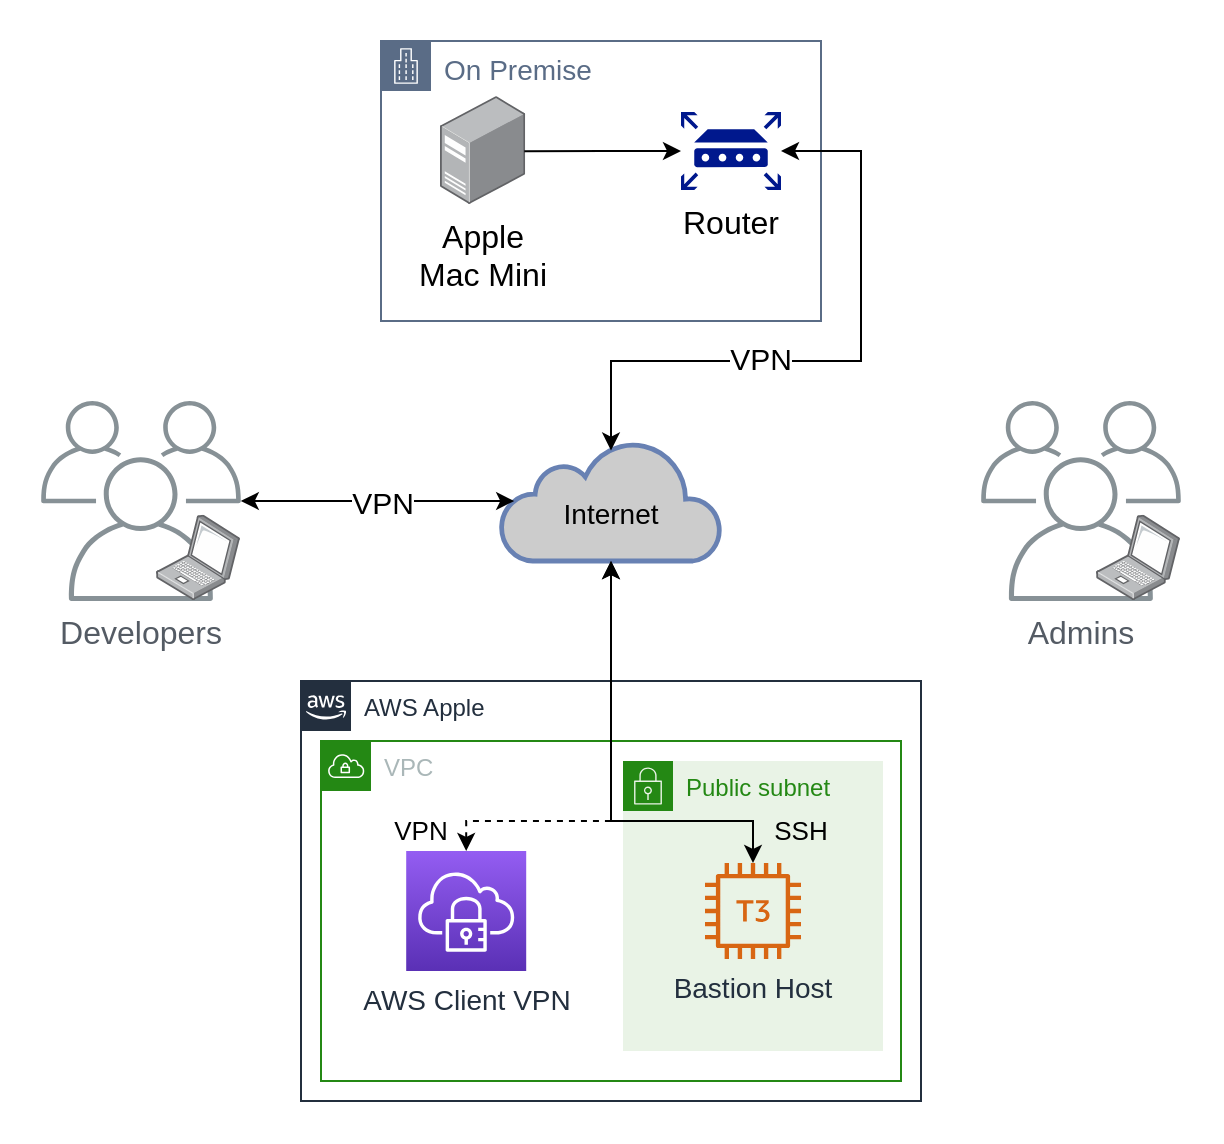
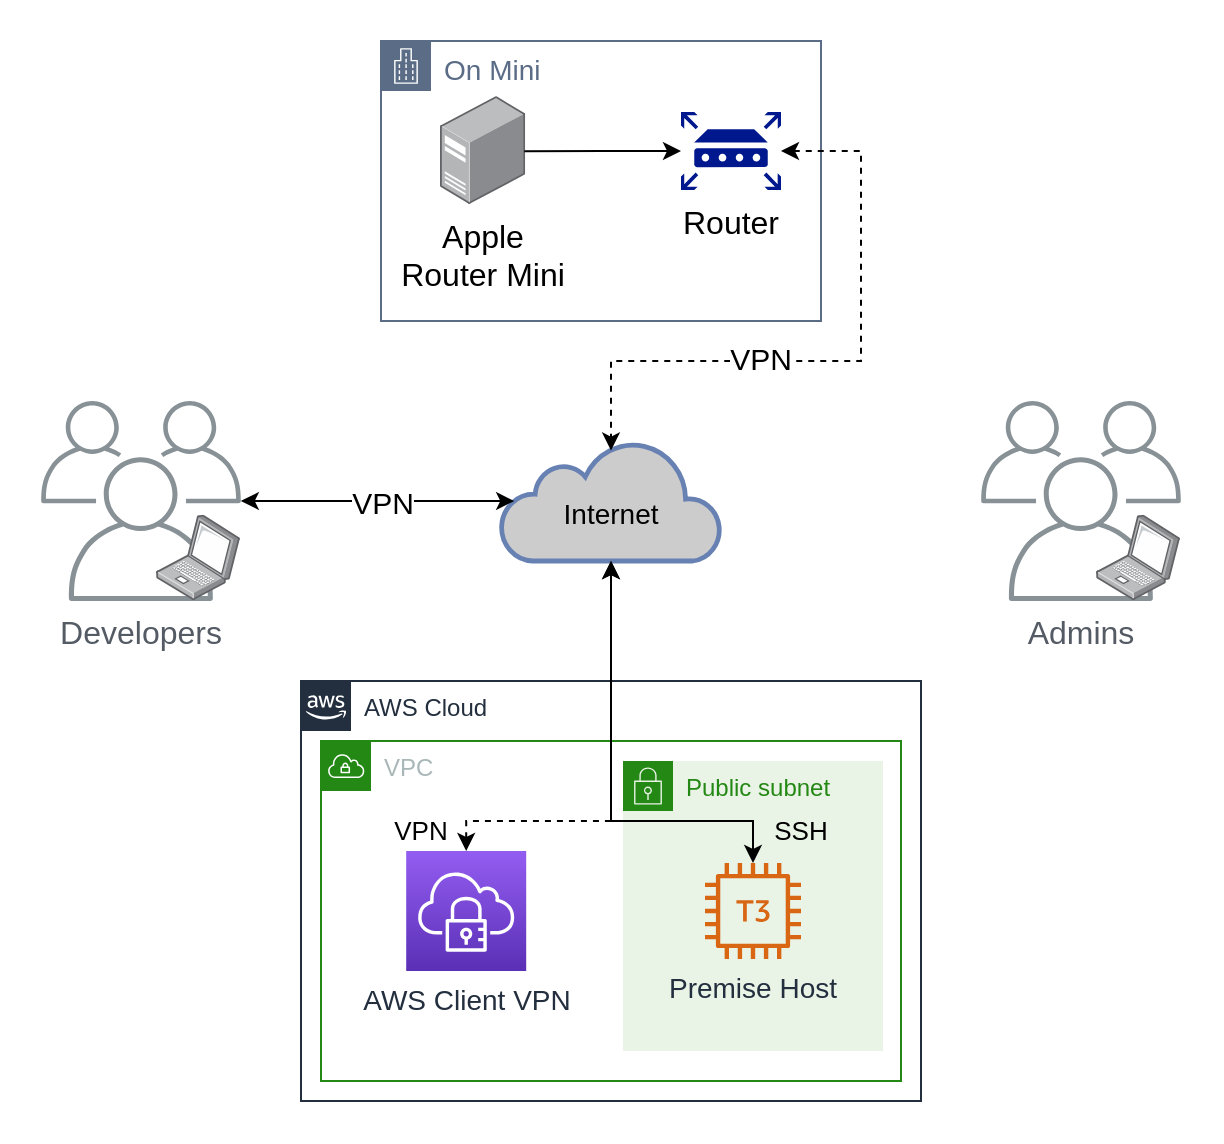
node "On Premise": label "On Premise" -> "On Mini"
node "Apple Mac Mini": label "Apple Mac Mini" -> "Apple Router Mini"
edge "Router" -- "Internet": style solid -> dashed
node "AWS Apple": label "AWS Apple" -> "AWS Cloud"
node "Bastion Host": label "Bastion Host" -> "Premise Host"
